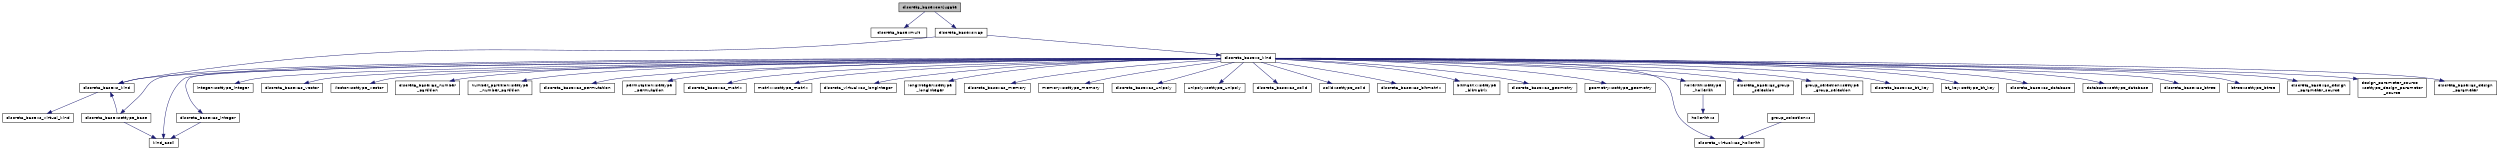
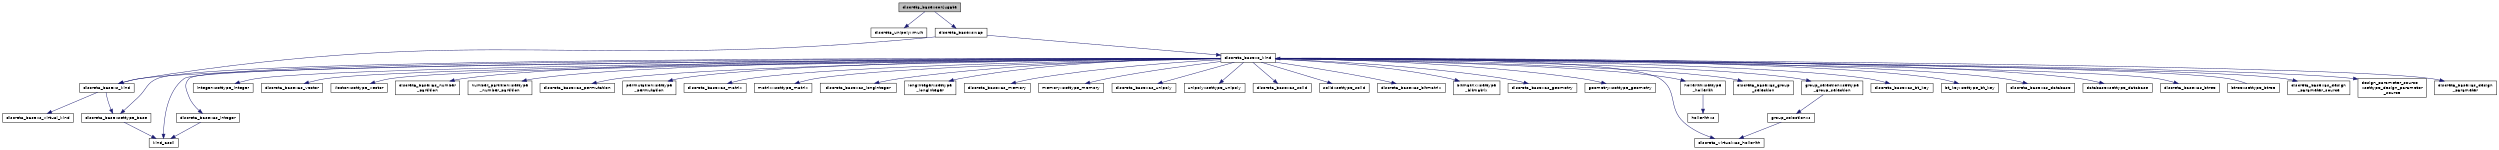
node "discreta_base::mult": label "discreta_base::mult" -> "discreta_unipoly::mult"
edge "discreta_base::c_kind" -> "btree::settype_btree": reversed
node "discreta_virtual::as_longinteger": label "discreta_virtual::as_longinteger" -> "discreta_base::as_longinteger"
edge "group_selection::settype _group_selection" -> "group_selection::s": added
edge "discreta_base::settype_base" -> "discreta_base::s_kind": reversed
